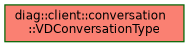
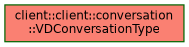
node "diag::client::conversation ::VDConversationType": label "diag::client::conversation ::VDConversationType" -> "client::client::conversation ::VDConversationType"
